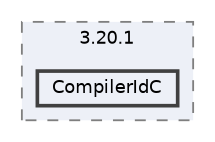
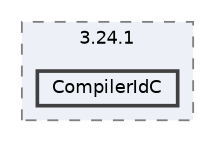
cluster "3.20.1": label "3.20.1" -> "3.24.1"
